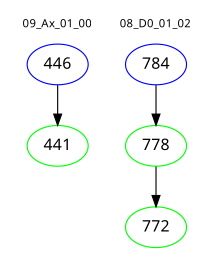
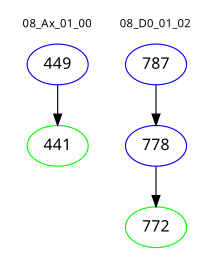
cluster "09_Ax_01_00": label "09_Ax_01_00" -> "08_Ax_01_00"
node "446": label "446" -> "449"
node "784": label "784" -> "787"
node "778": color green -> blue
